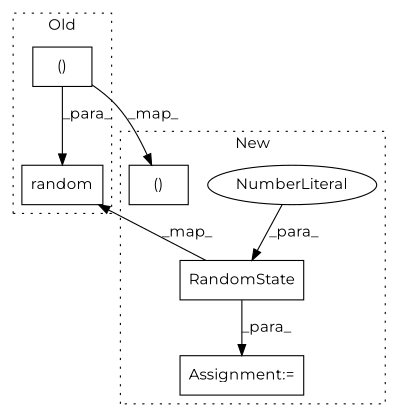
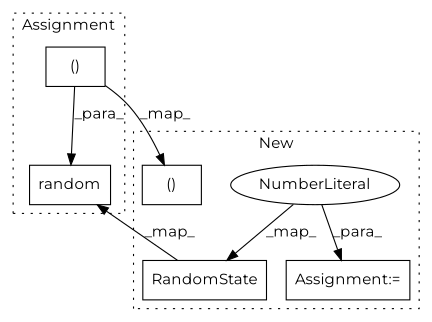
cluster "Old": label "Old" -> "Assignment"
edge "NumberLiteral" -> "RandomState": label "_para_" -> "_map_"
edge "RandomState" -> "Assignment:=": now "NumberLiteral" -> "Assignment:="
